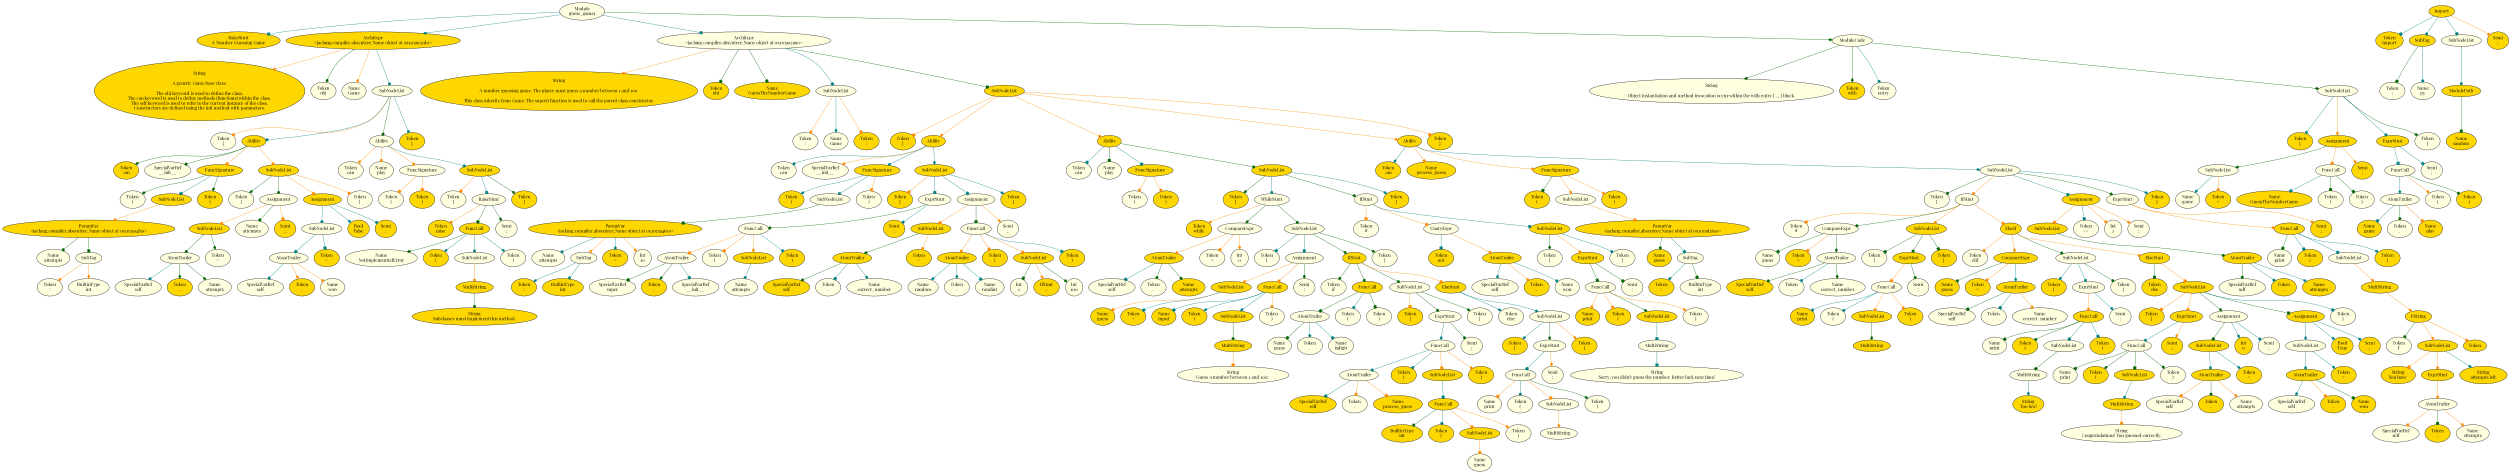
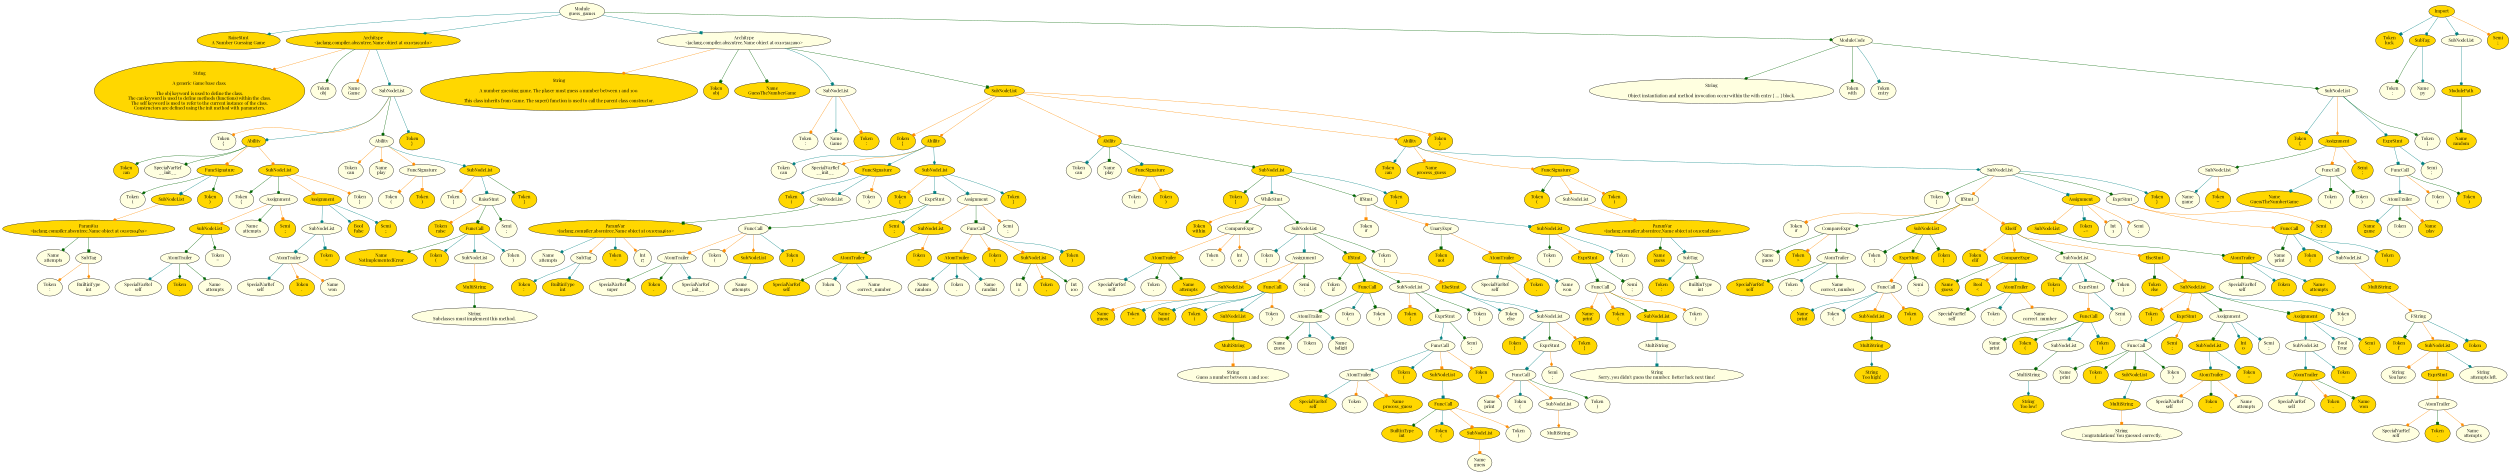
edge "Module guess_game1" -> "RaiseStmt A Number Guessing Game": arrowhead box -> diamond
edge "Module guess_game1" -> "ModuleCode": arrowhead diamond -> dot
node "Token import": label "Token import" -> "Token luck"
edge "ModuleCode" -> "Token entry": arrowhead dot -> box
edge "ModuleCode" -> "Token with": arrowhead diamond -> dot
node "Token with": fillcolor gold -> lightyellow
node "Token while": label "Token while" -> "Token within"
node "Token -=": fillcolor lightyellow -> gold
edge "UnaryExpr" -> "Token not": color teal -> darkgreen
edge "ElseIf" -> "Token elif": arrowhead dot -> diamond
node "Name NotImplementedError": fillcolor lightyellow -> gold
node "Int 10": label "Int 10" -> "Int 17"
node "Token elif": fillcolor lightyellow -> gold
node "IfStmt ,": label "IfStmt ," -> "Token ,"
node "Token <": label "Token <" -> "Bool <"
node "String Subclasses must implement this method.": fillcolor gold -> lightyellow
node "FString": fillcolor gold -> lightyellow
edge "FString" -> "Token f": arrowhead dot -> box
edge "FString" -> "Token": color darkorange -> teal
node "Bool True": fillcolor gold -> lightyellow
node "Token f": fillcolor lightyellow -> gold
node "String Too high!": added
node "String You have": fillcolor gold -> lightyellow
node "String attempts left.": fillcolor gold -> lightyellow
